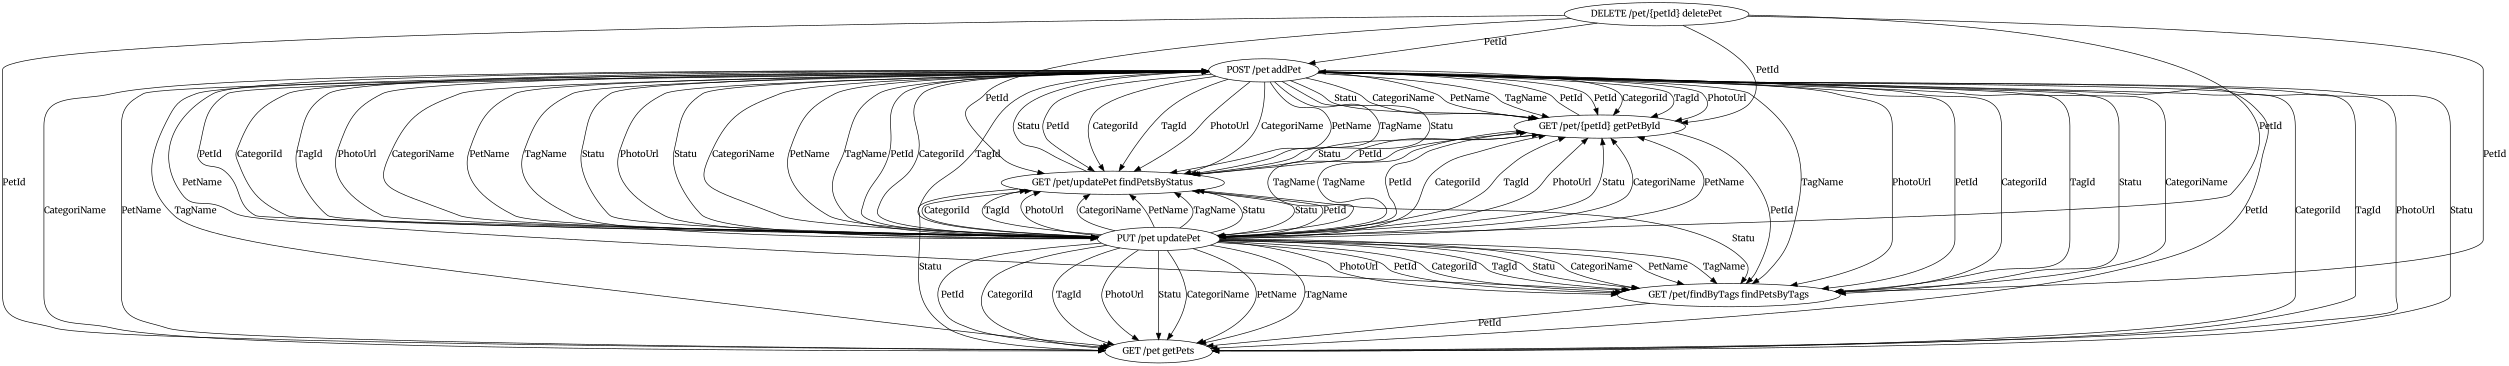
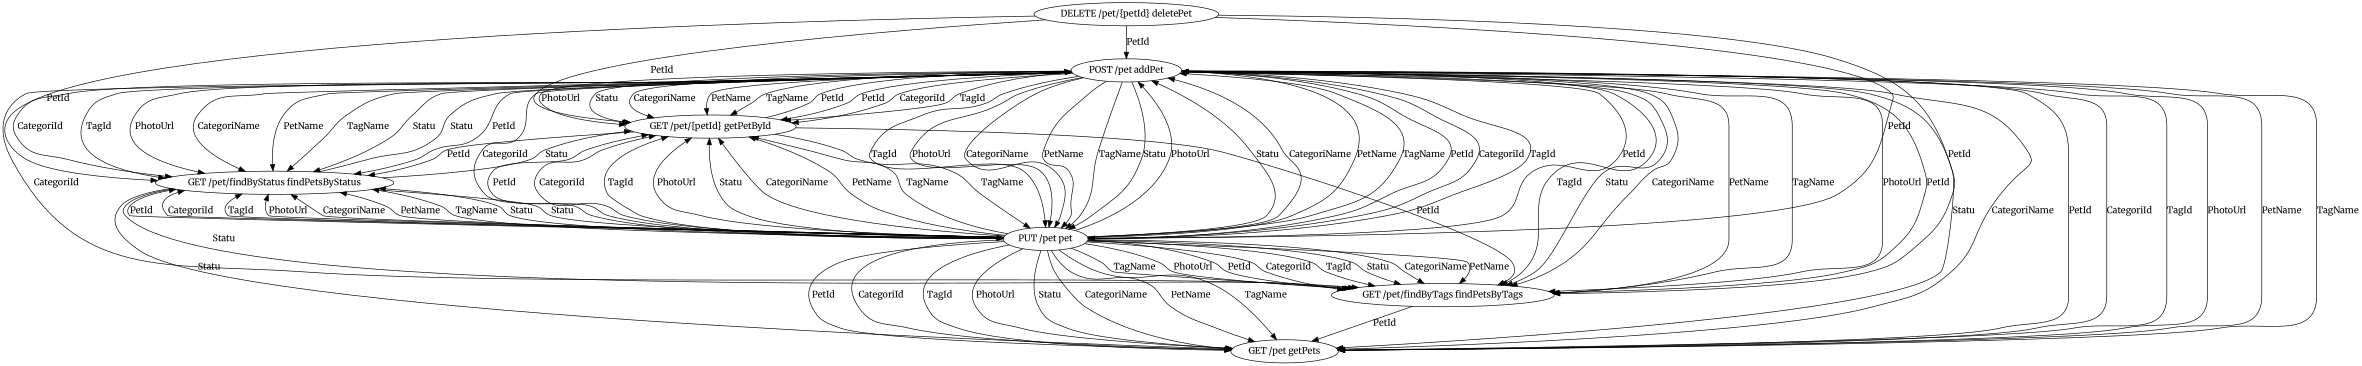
edge "DELETE /pet/{petId} deletePet" -> "GET /pet getPets": removed, label "PetId"
node "GET /pet/updatePet findPetsByStatus": label "GET /pet/updatePet findPetsByStatus" -> "GET /pet/findByStatus findPetsByStatus"
node "PUT /pet updatePet": label "PUT /pet updatePet" -> "PUT /pet pet"
